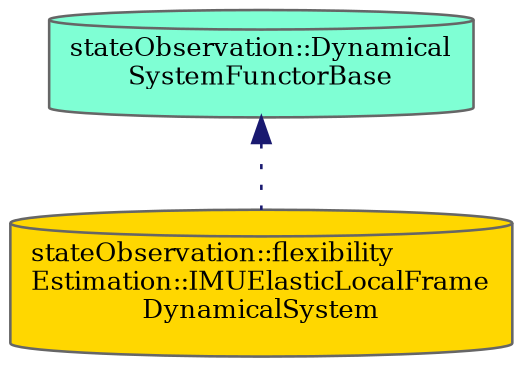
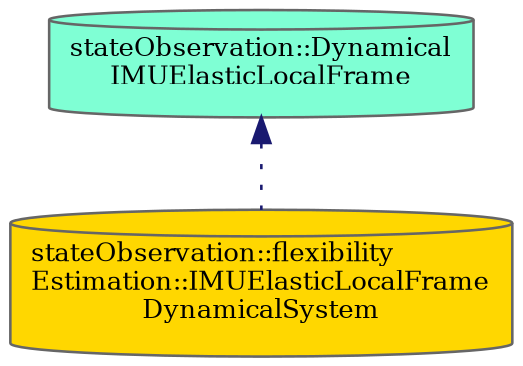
node "stateObservation::Dynamical SystemFunctorBase": label "stateObservation::Dynamical SystemFunctorBase" -> "stateObservation::Dynamical IMUElasticLocalFrame"
